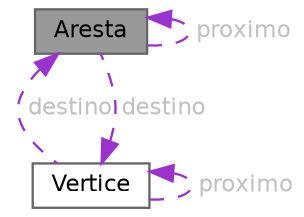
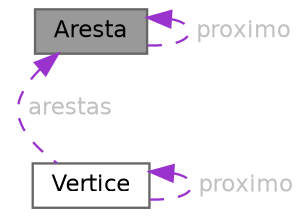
edge "Aresta" -> "Vertice": removed, label "destino"
edge "Vertice" -> "Aresta": label " destino" -> " arestas"
